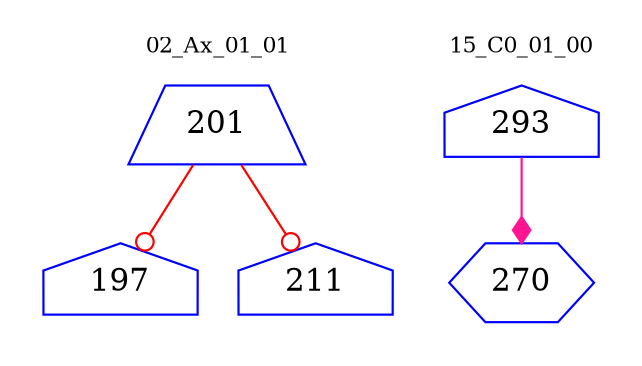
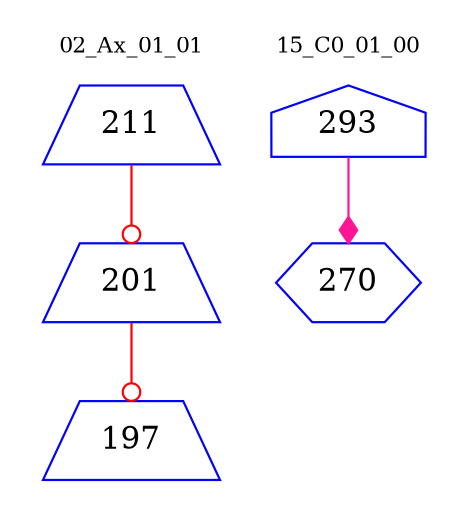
edge "201" -> "211": reversed
node "197": shape house -> trapezium
node "211": shape house -> trapezium
